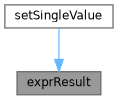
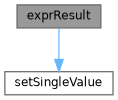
edge "setSingleValue" -> "exprResult": reversed
